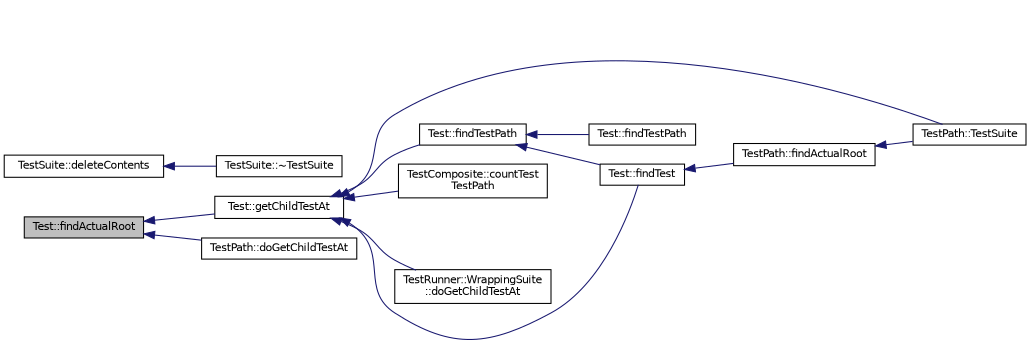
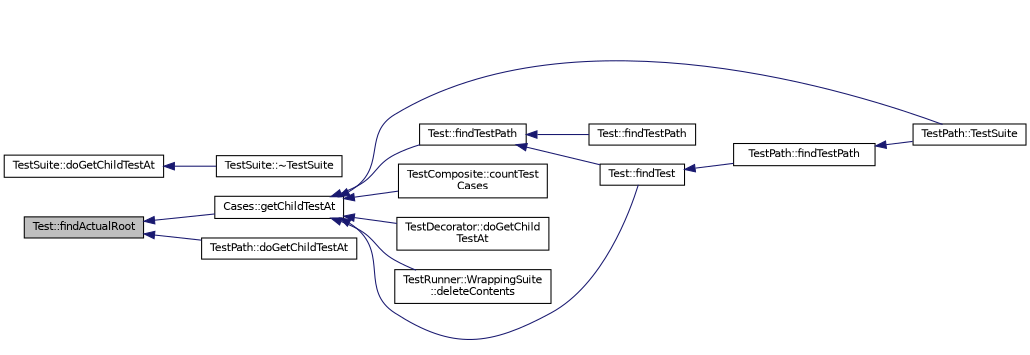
node "TestPath::findActualRoot": label "TestPath::findActualRoot" -> "TestPath::findTestPath"
node "TestSuite::deleteContents": label "TestSuite::deleteContents" -> "TestSuite::doGetChildTestAt"
node "TestComposite::countTest TestPath": label "TestComposite::countTest TestPath" -> "TestComposite::countTest Cases"
node "Test::getChildTestAt": label "Test::getChildTestAt" -> "Cases::getChildTestAt"
node "TestDecorator::doGetChild TestAt": added
node "TestRunner::WrappingSuite ::doGetChildTestAt": label "TestRunner::WrappingSuite ::doGetChildTestAt" -> "TestRunner::WrappingSuite ::deleteContents"
